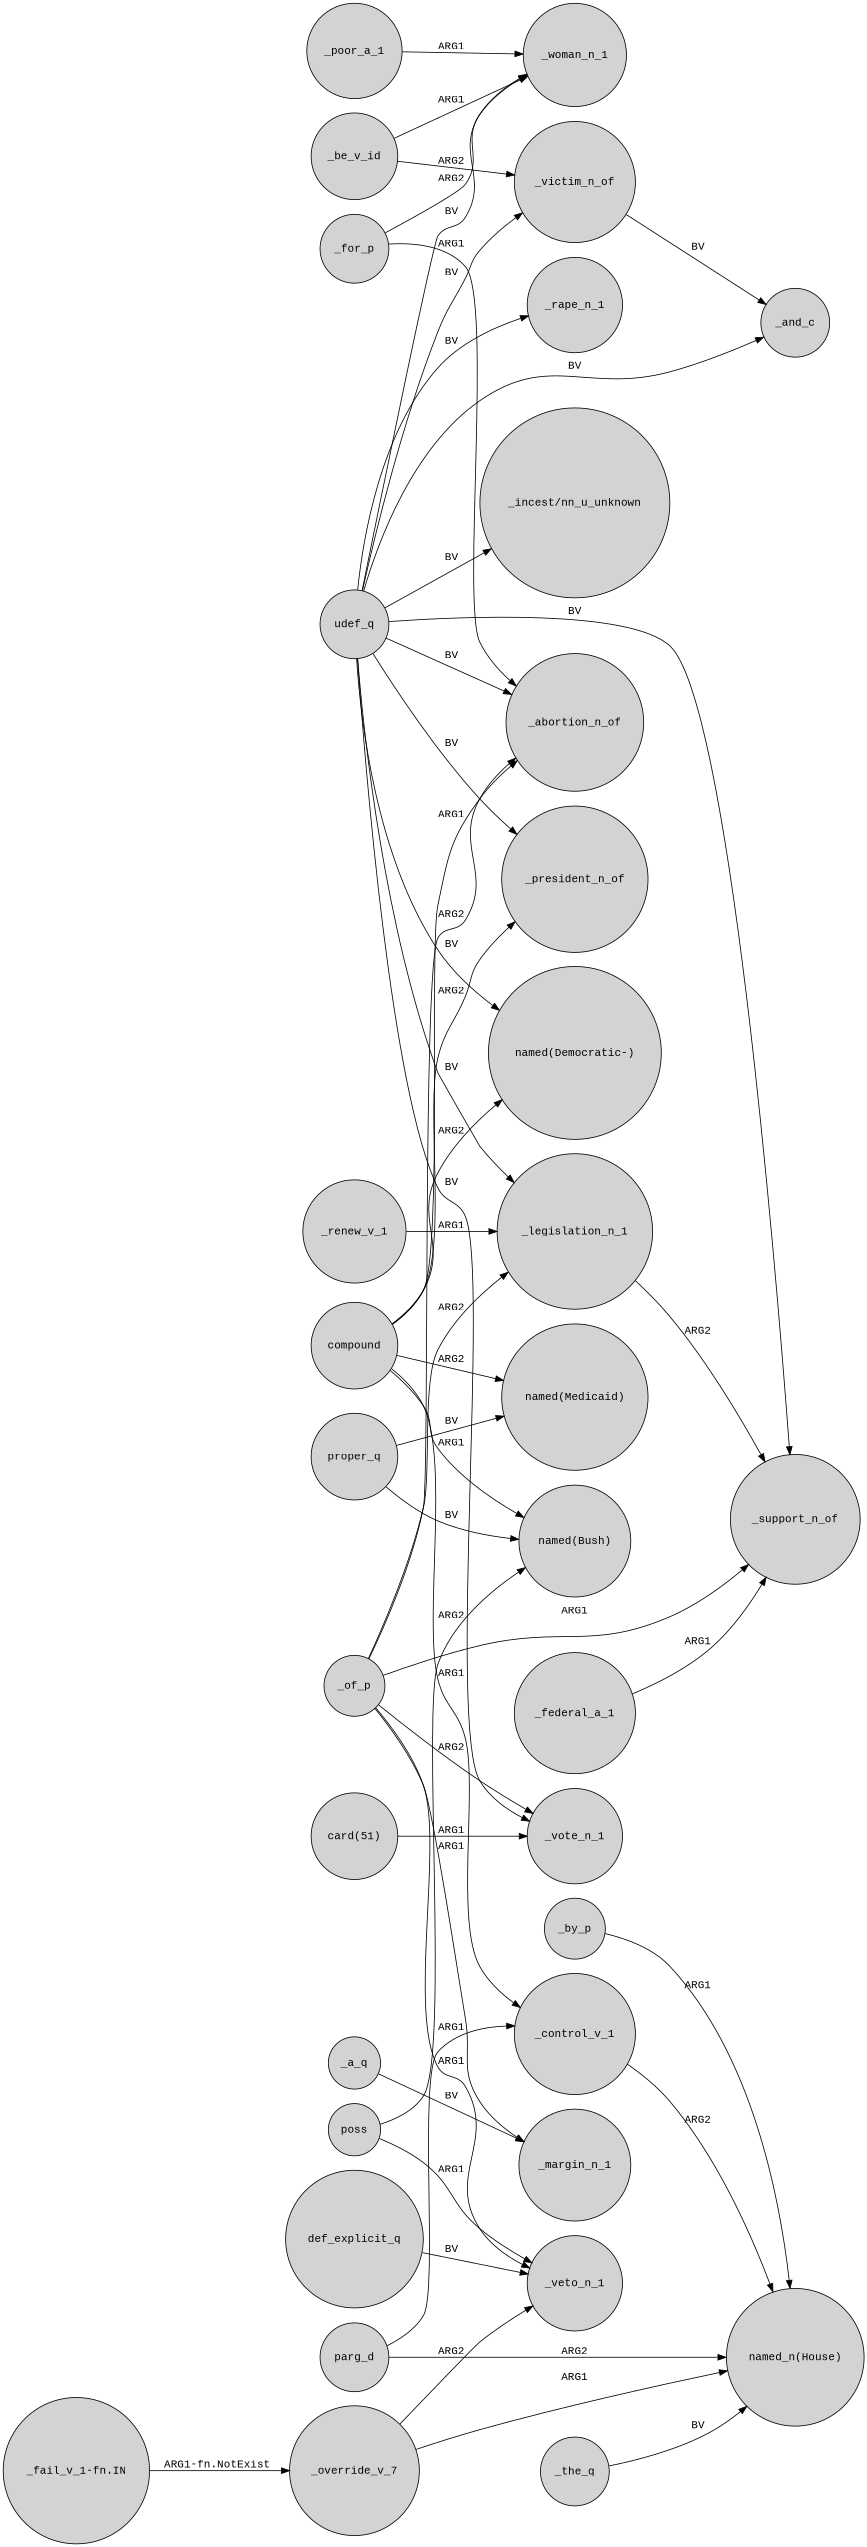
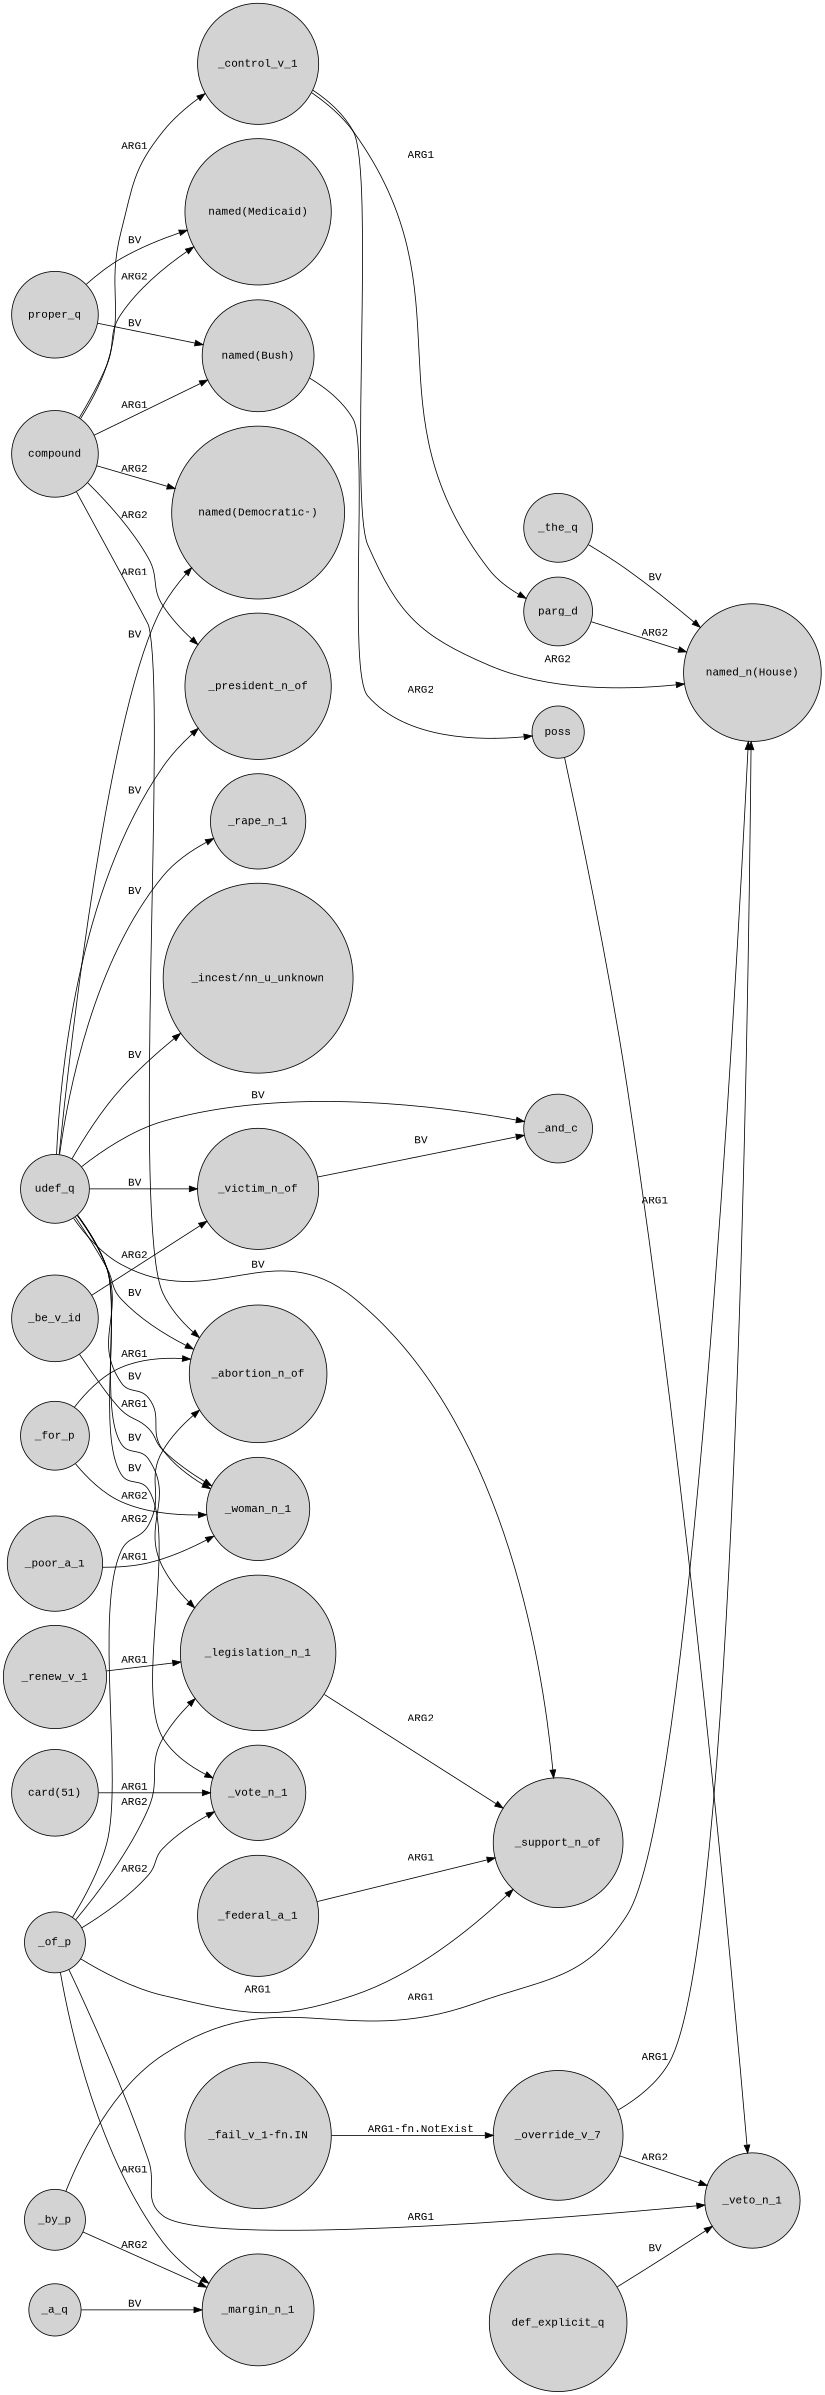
edge "poss" -> "named(Bush)": reversed
edge "parg_d" -> "_control_v_1": reversed
edge "_by_p" -> "_margin_n_1": added, label "ARG2"
